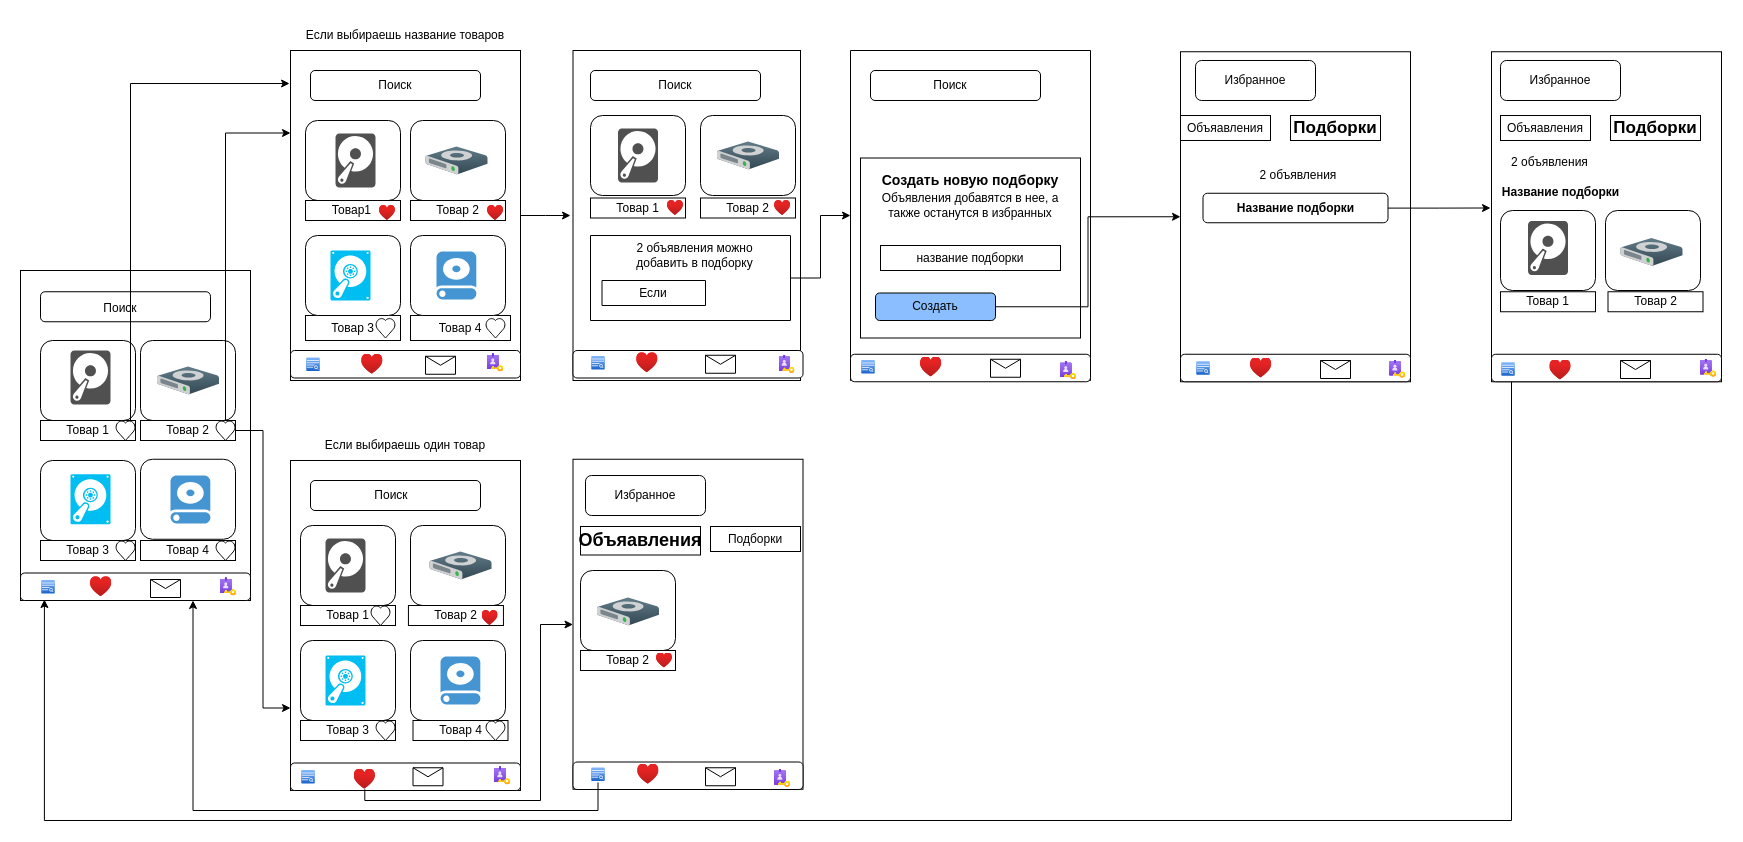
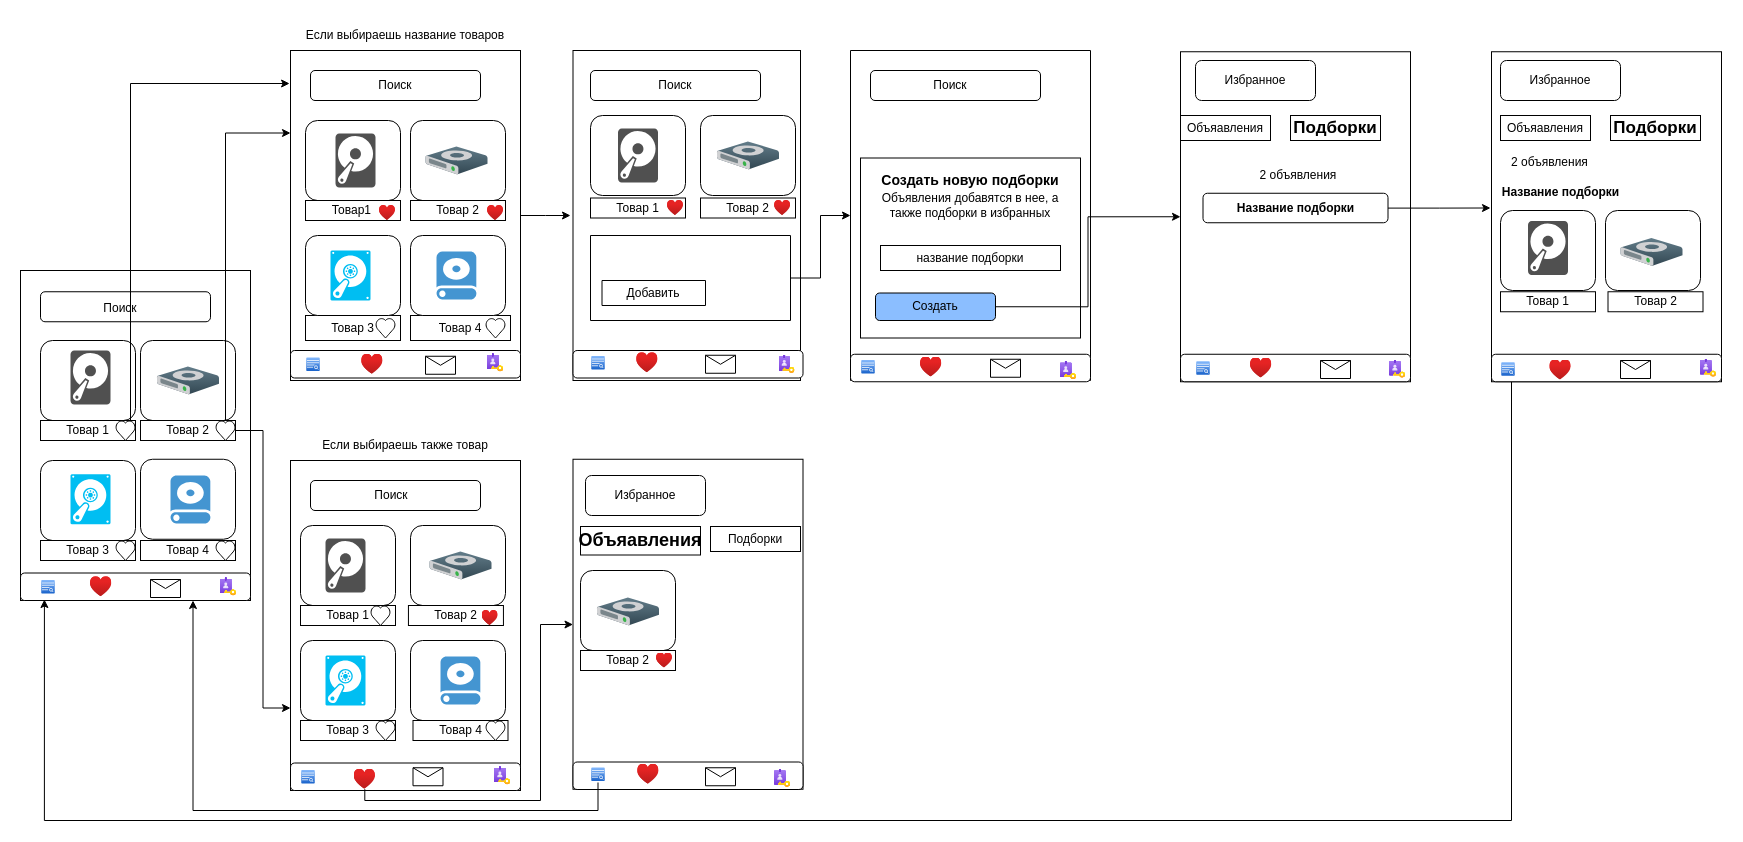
node "Создать новую подборку": label "Создать новую подборку" -> "Создать новую подборки"
node "Объявления добавятся в нее, а также останутся в избранных": label "Объявления добавятся в нее, а также останутся в избранных" -> "Объявления добавятся в нее, а также подборки в избранных"
node "2 объявления можно добавить в подборку": removed
node "Если": label "Если" -> "Добавить"
node "Если выбираешь один товар": label "Если выбираешь один товар" -> "Если выбираешь также товар"
